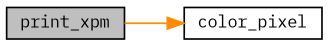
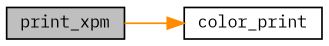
node "color_pixel": label "color_pixel" -> "color_print"
